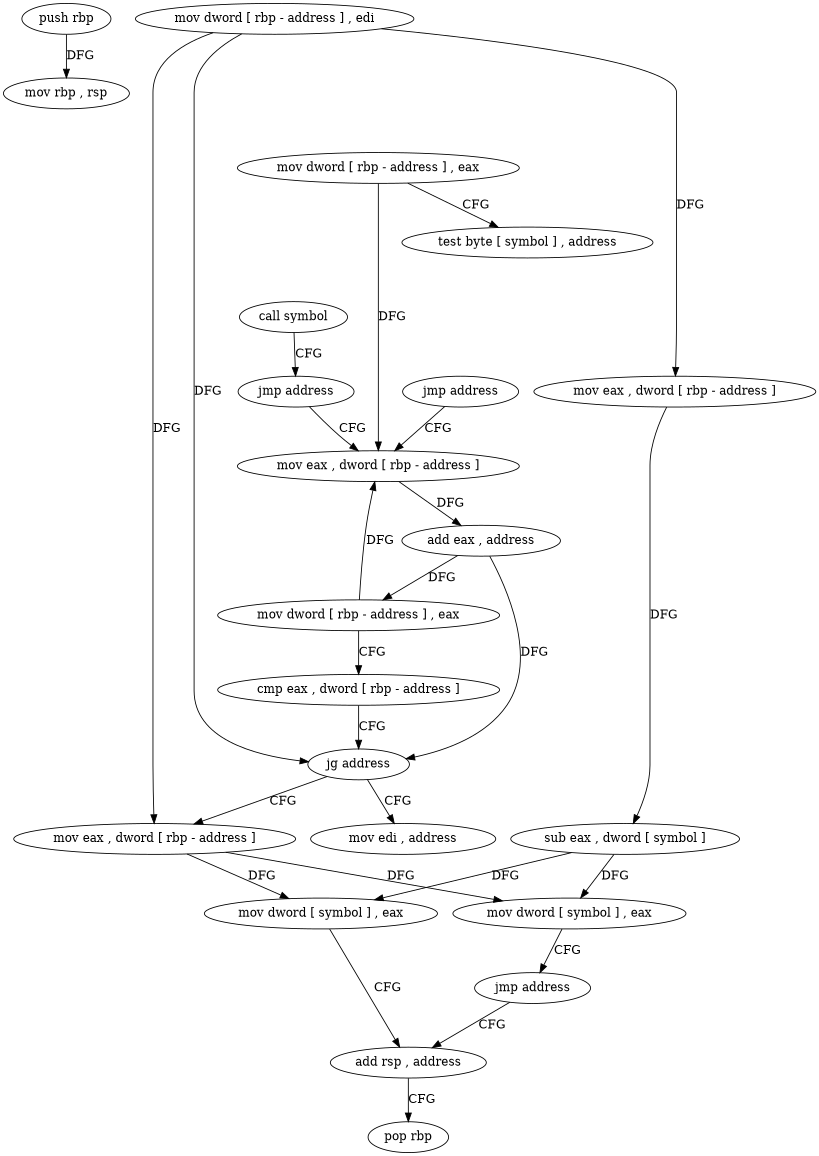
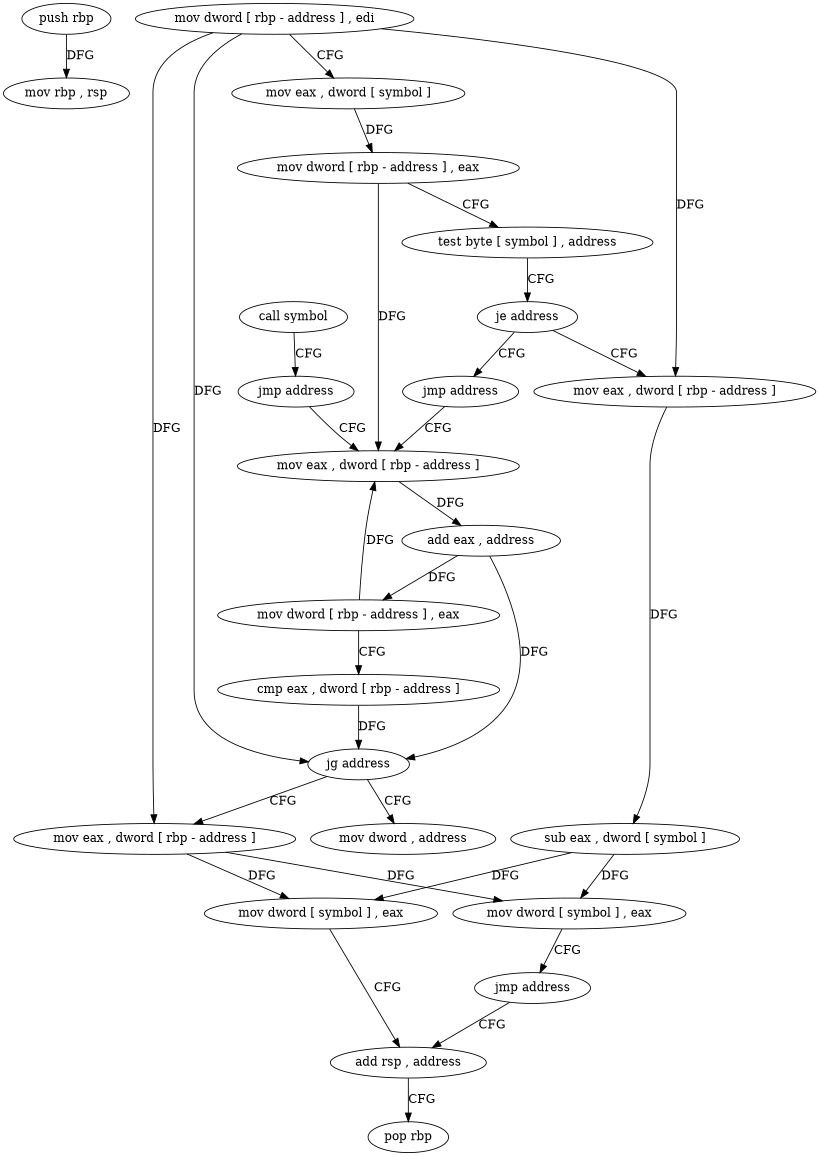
node "mov eax , dword [ symbol ]": added
node "je address": added
edge "cmp eax , dword [ rbp - address ]" -> "jg address": label "CFG" -> "DFG"
node "mov edi , address": label "mov edi , address" -> "mov dword , address"
